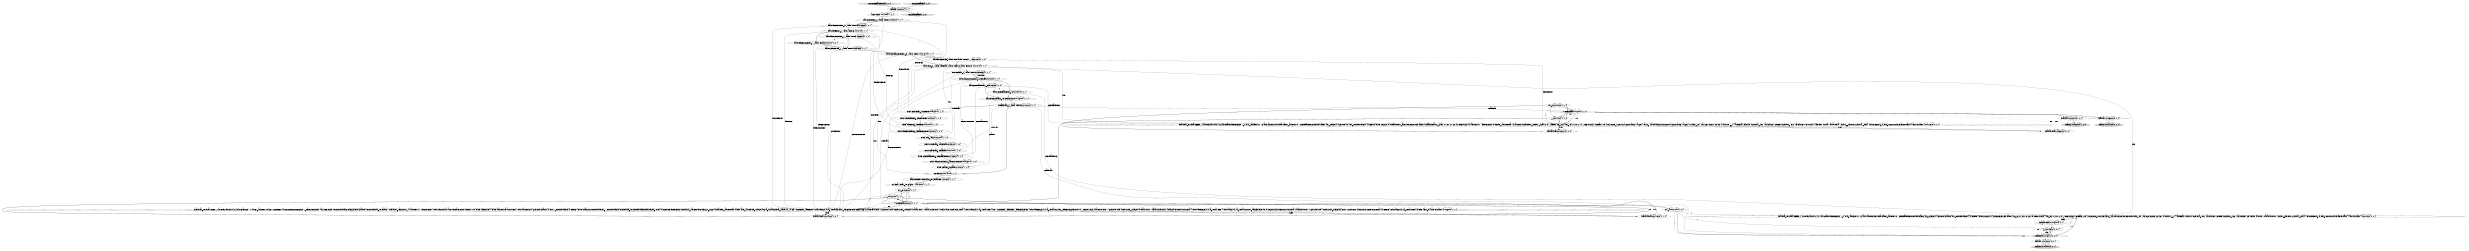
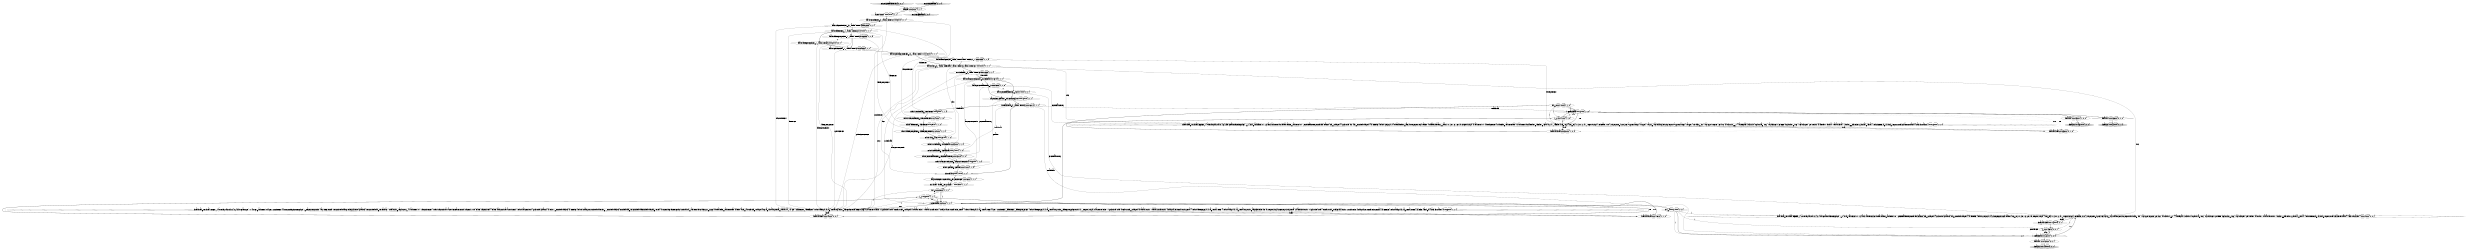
edge "i++@@@174@@@['1', '1', '0']" -> "threads.add(thread)@@@231@@@['1', '0', '0']": reversed
edge "i < nReadThreads@@@122@@@['0', '0', '1']" -> "threads.add(thread)@@@173@@@['0', '0', '1']": label "true" -> "commitPercent"
